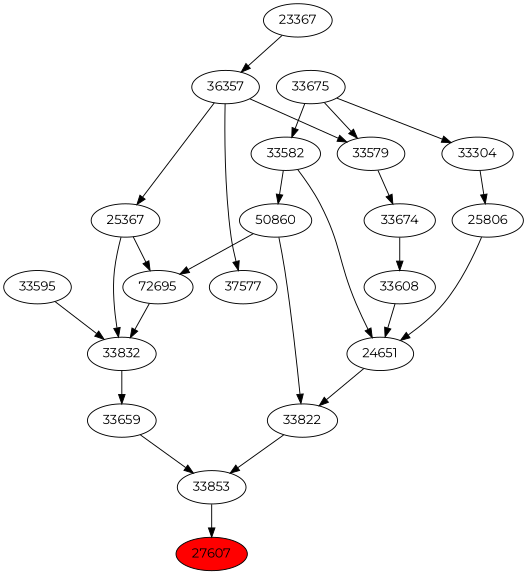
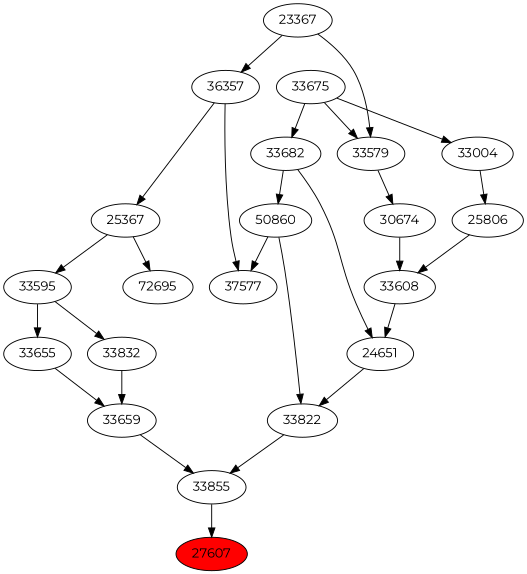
edge "36357" -> "33579": now "23367" -> "33579"
node "33582": label "33582" -> "33682"
node "33304": label "33304" -> "33004"
node "33674": label "33674" -> "30674"
edge "50860" -> "72695": now "50860" -> "37577"
edge "25367" -> "33832": now "25367" -> "33595"
edge "25806" -> "24651": now "25806" -> "33608"
edge "72695" -> "33832": removed
node "33655": added
node "33853": label "33853" -> "33855"
